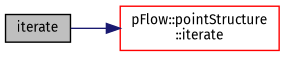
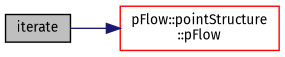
node "pFlow::pointStructure ::iterate": label "pFlow::pointStructure ::iterate" -> "pFlow::pointStructure ::pFlow"
